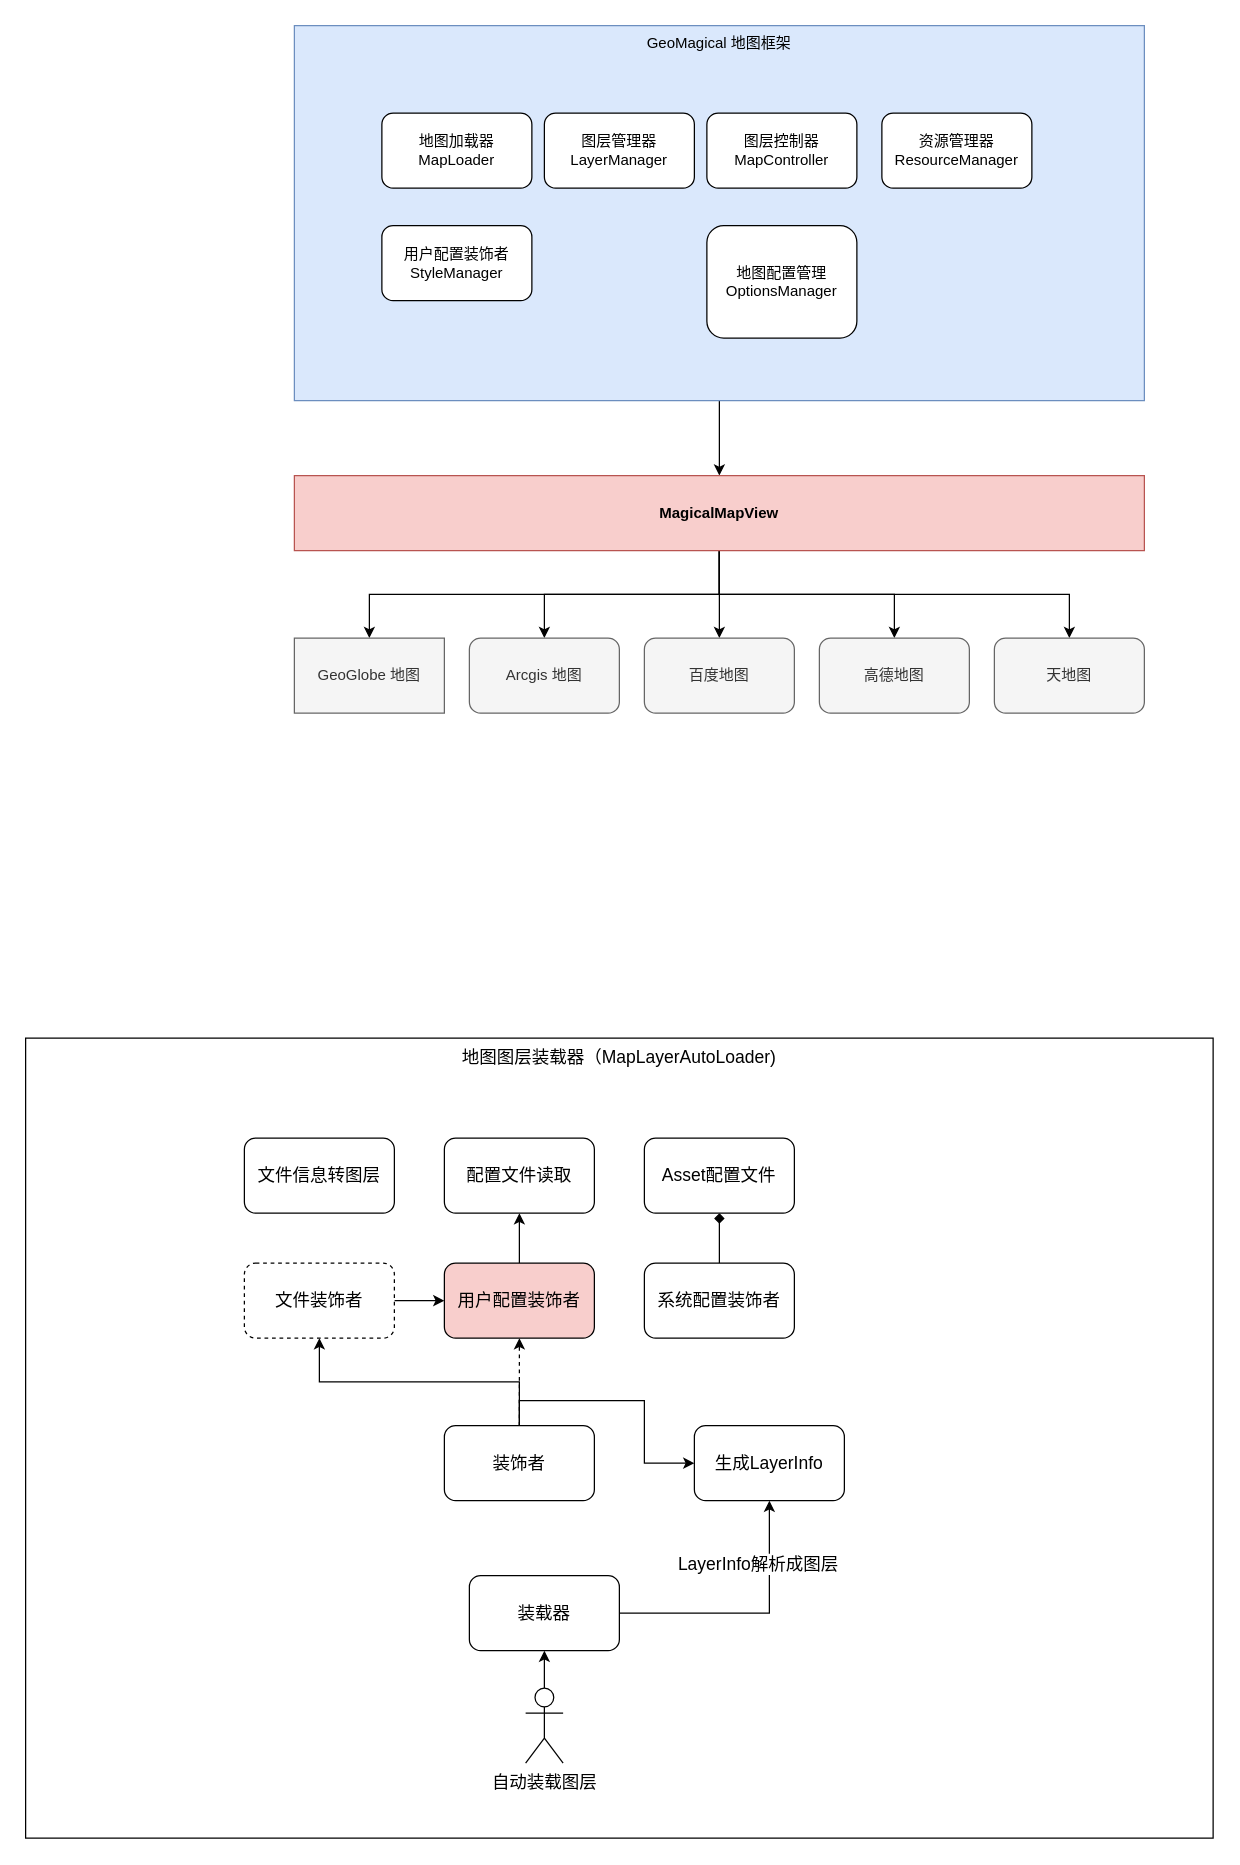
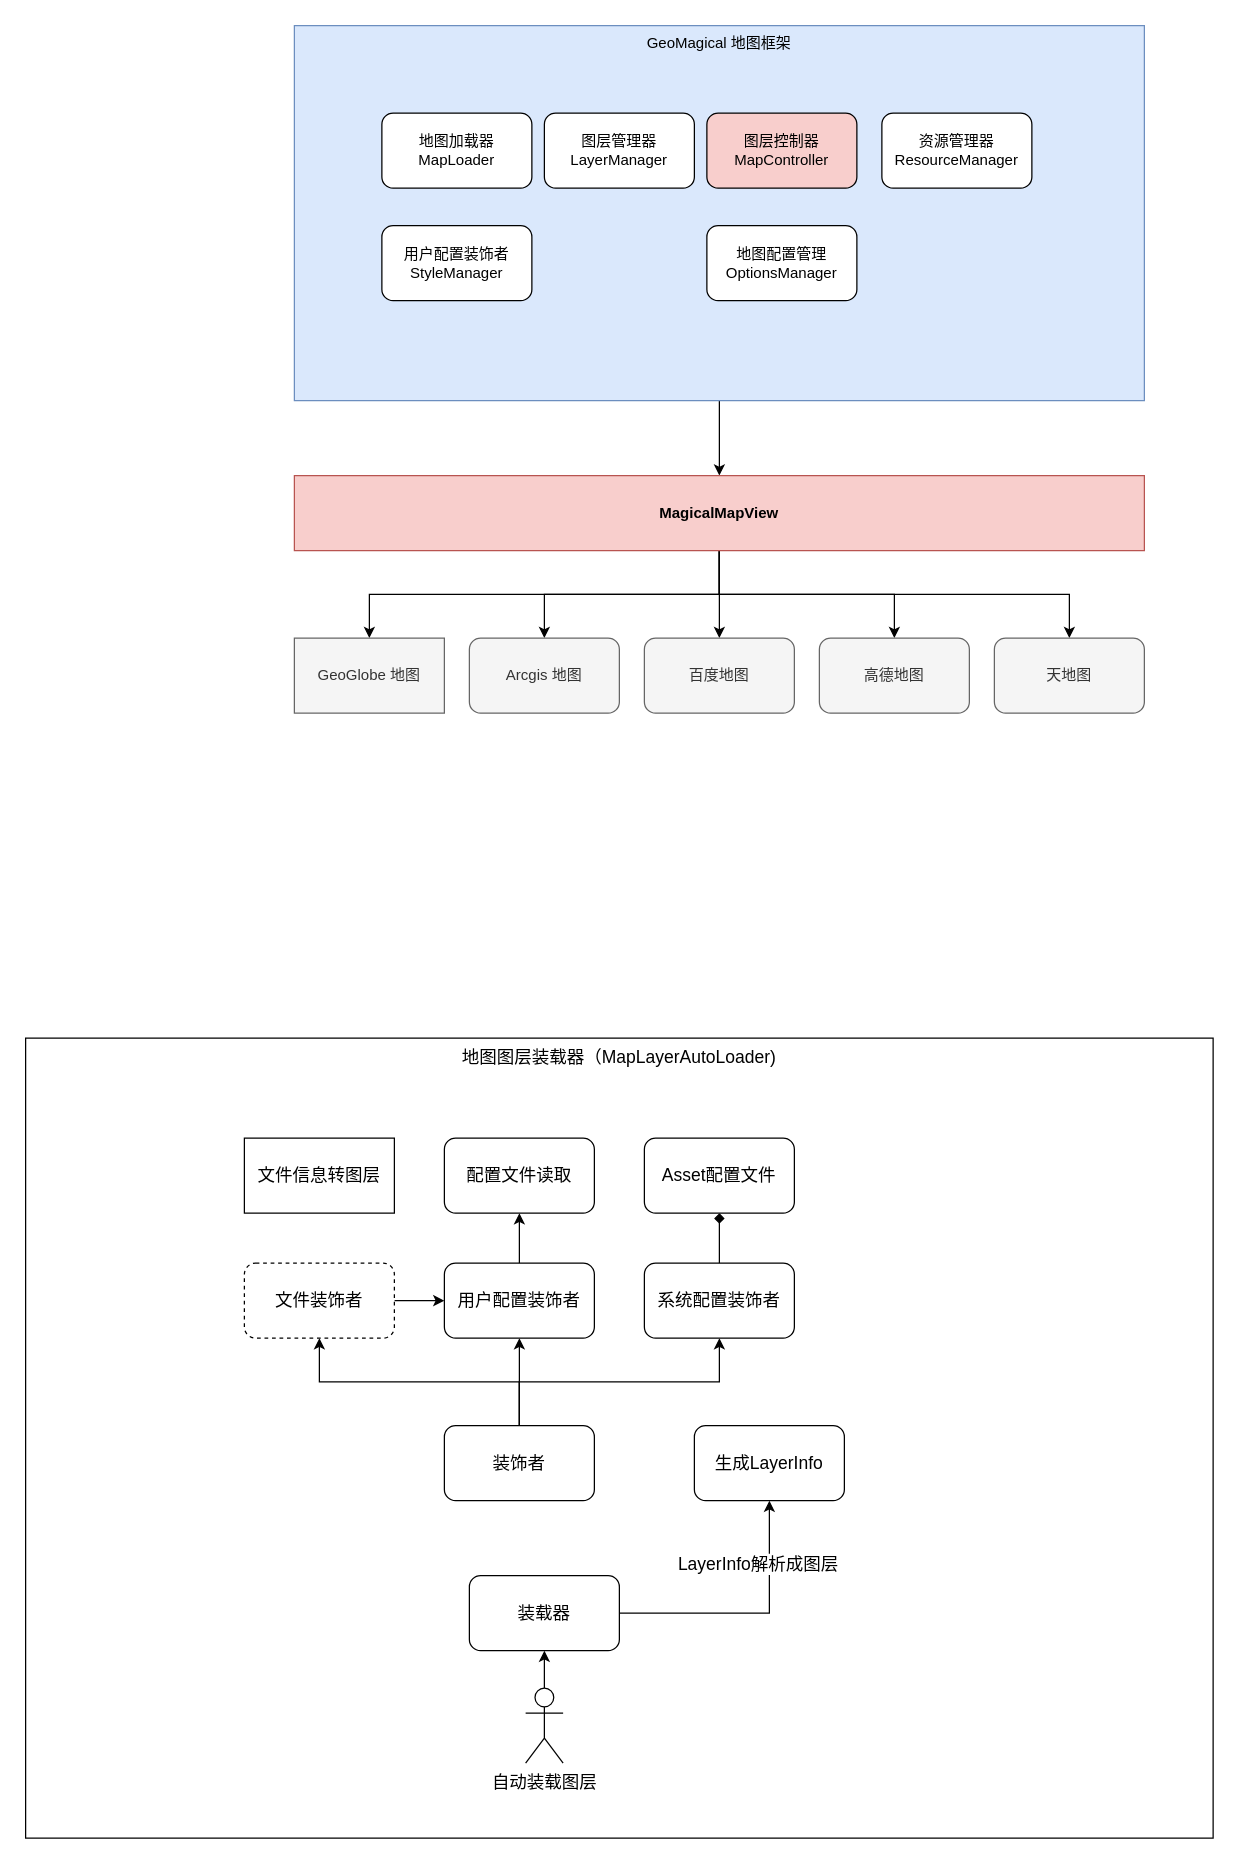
node "图层控制器 MapController": fillcolor #ffffff -> #f8cecc
node "地图配置管理 OptionsManager": size 150x113 -> 150x75
node "文件信息转图层": shape rounded rectangle -> rectangle
node "用户配置装饰者": fillcolor #f8cecc -> #ffffff
edge "装饰者" -> "用户配置装饰者": style dashed -> solid
edge "装饰者" -> "生成LayerInfo": now "装饰者" -> "系统配置装饰者"
